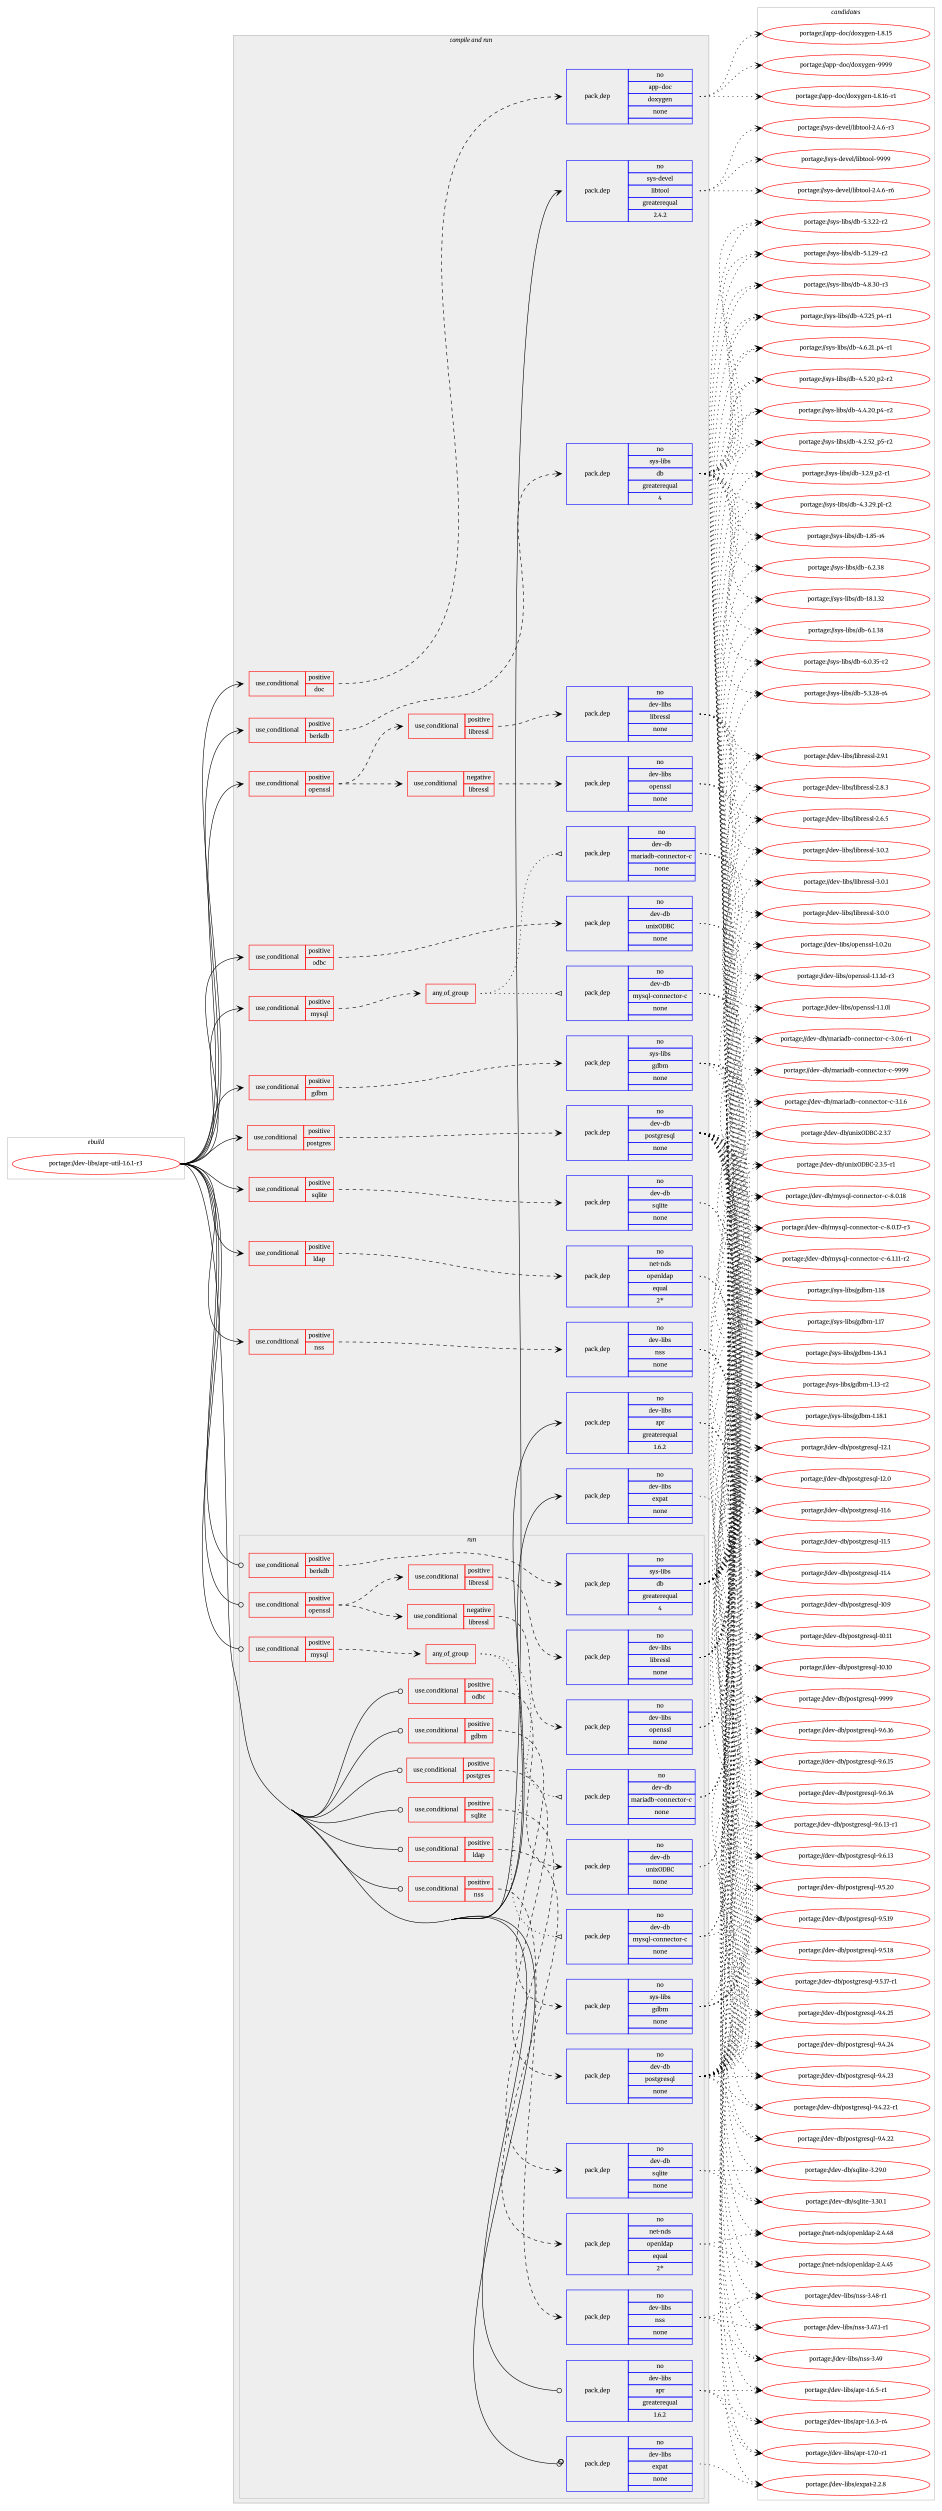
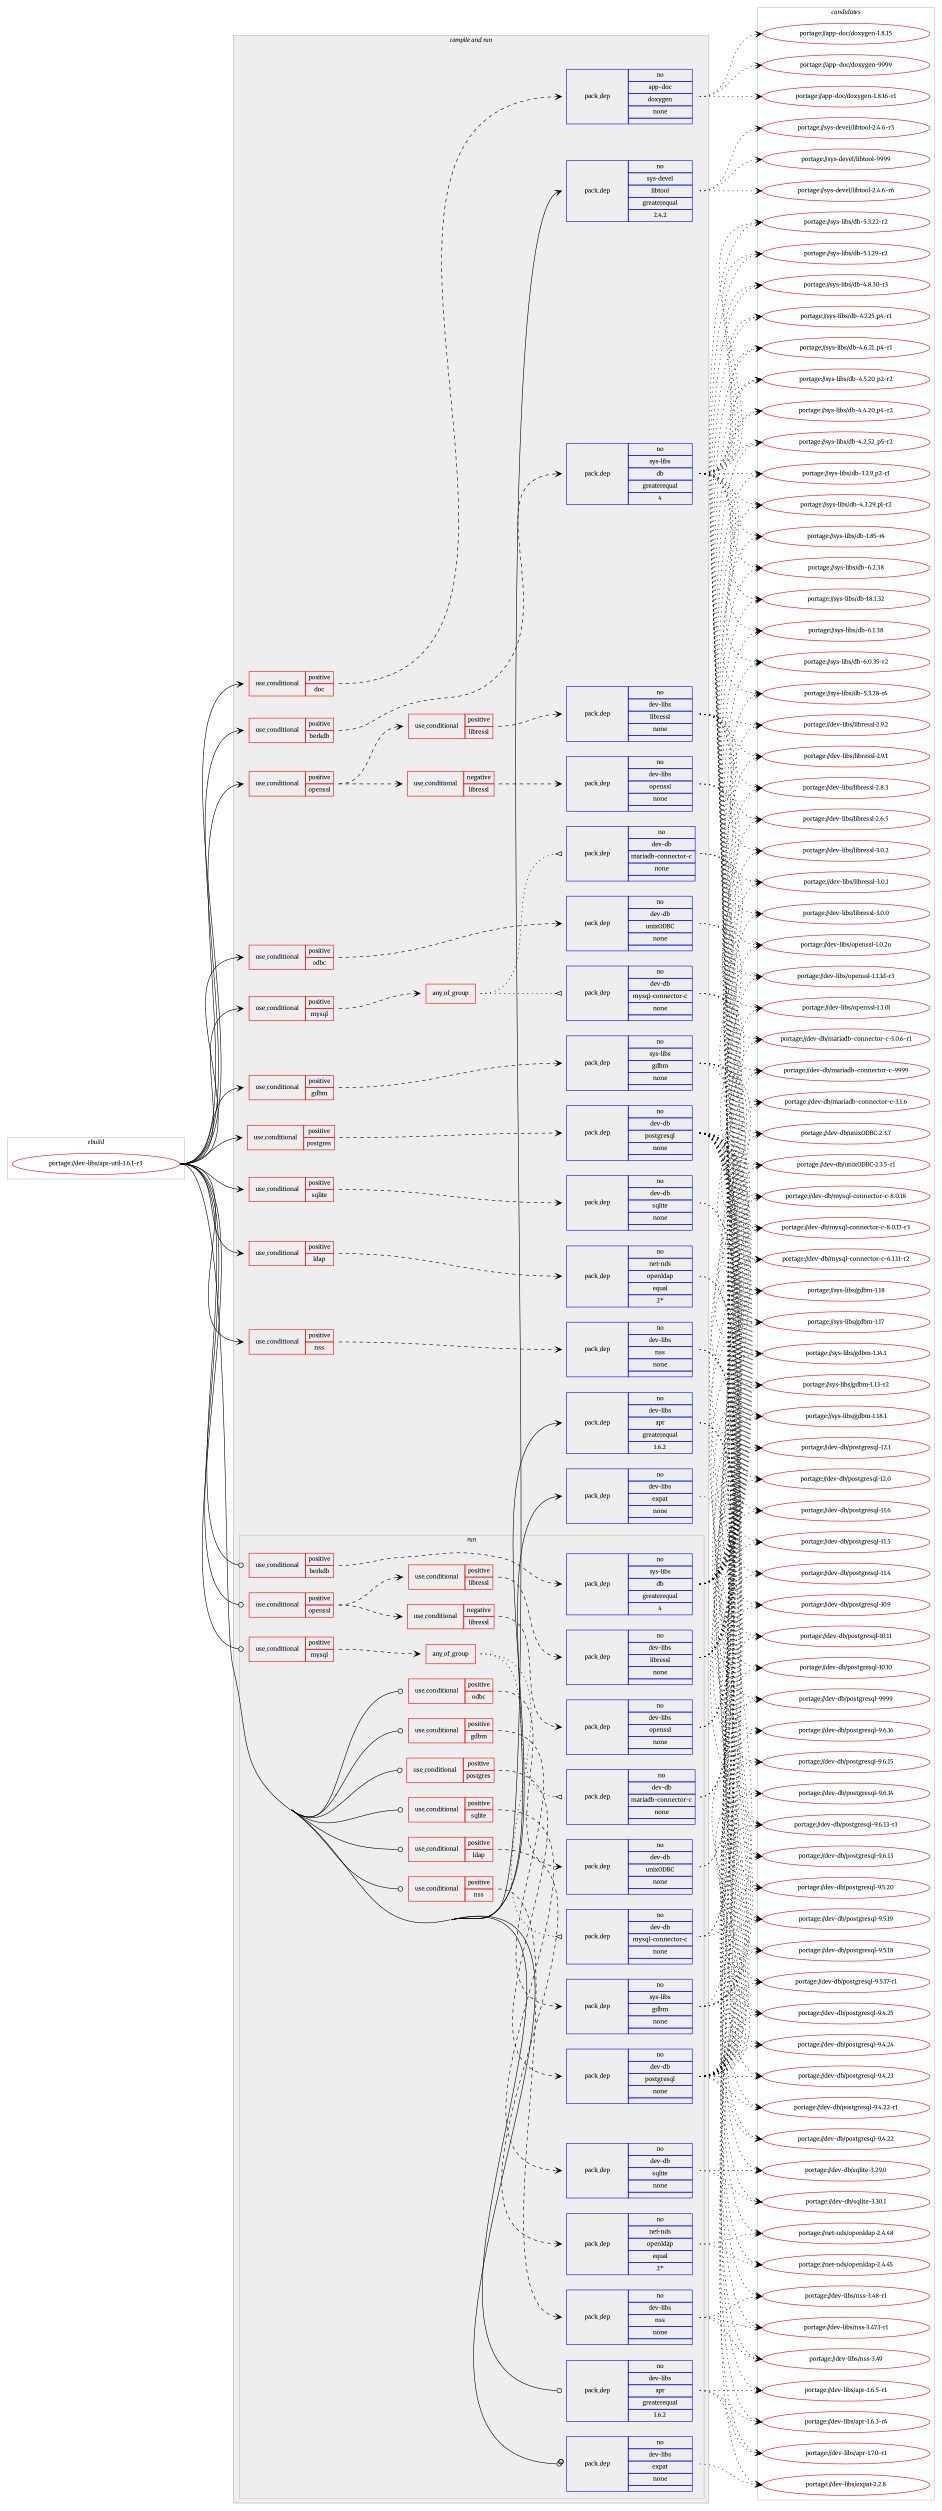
node "portage://dev-libs/libressl-2.9.2": added
